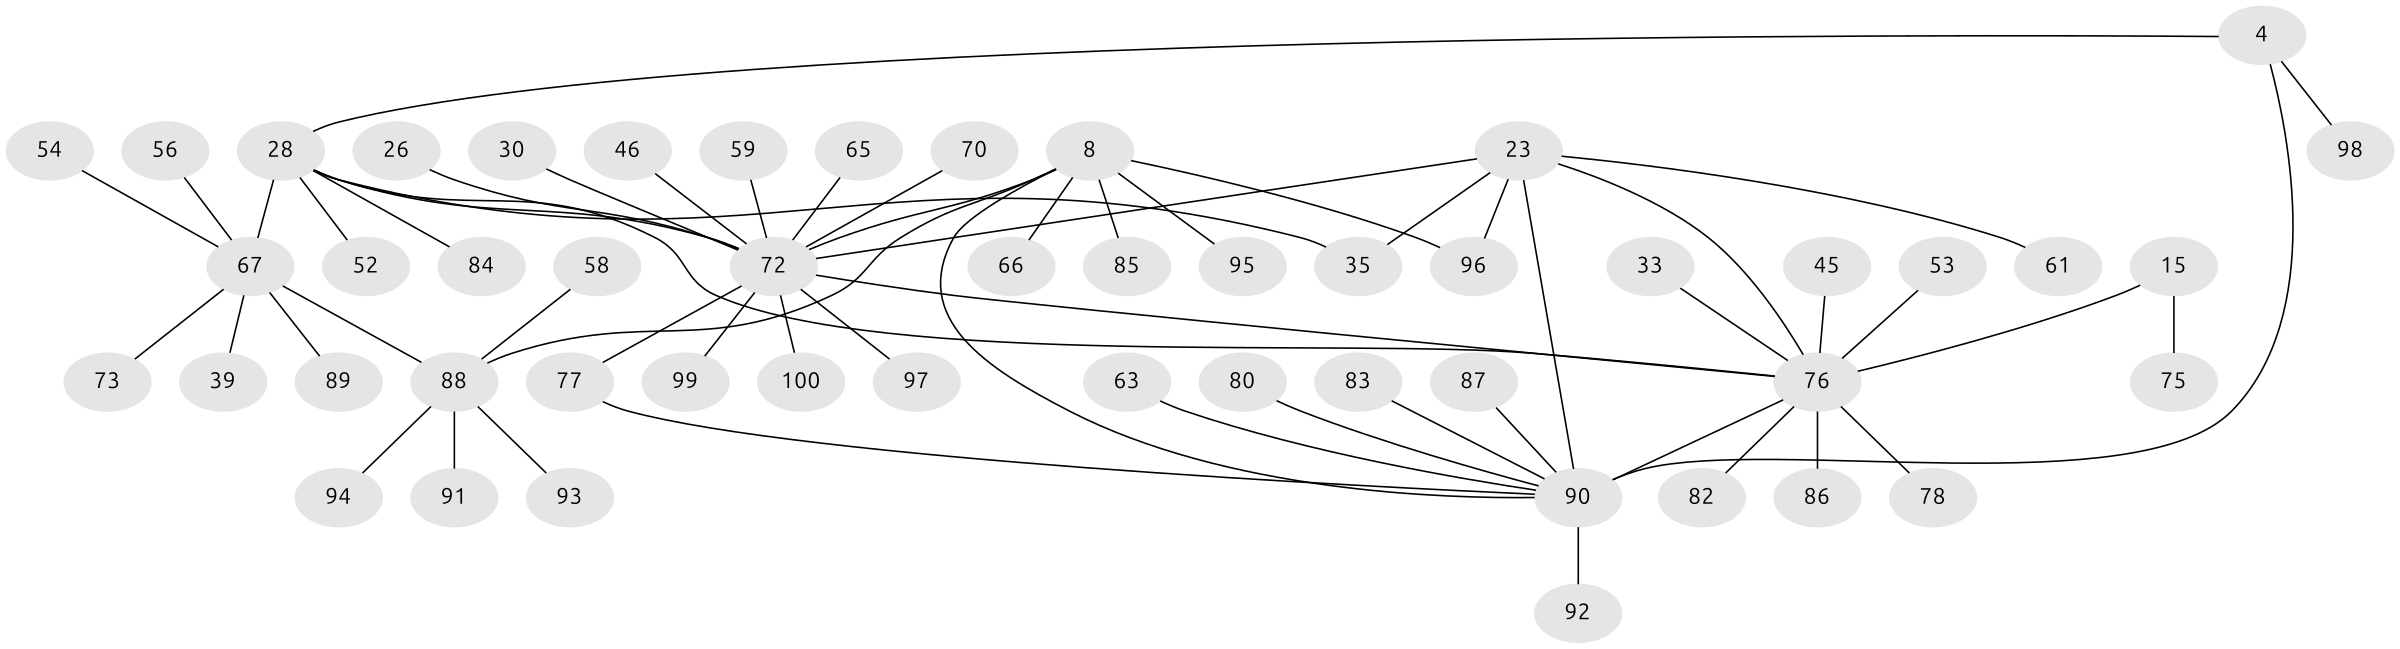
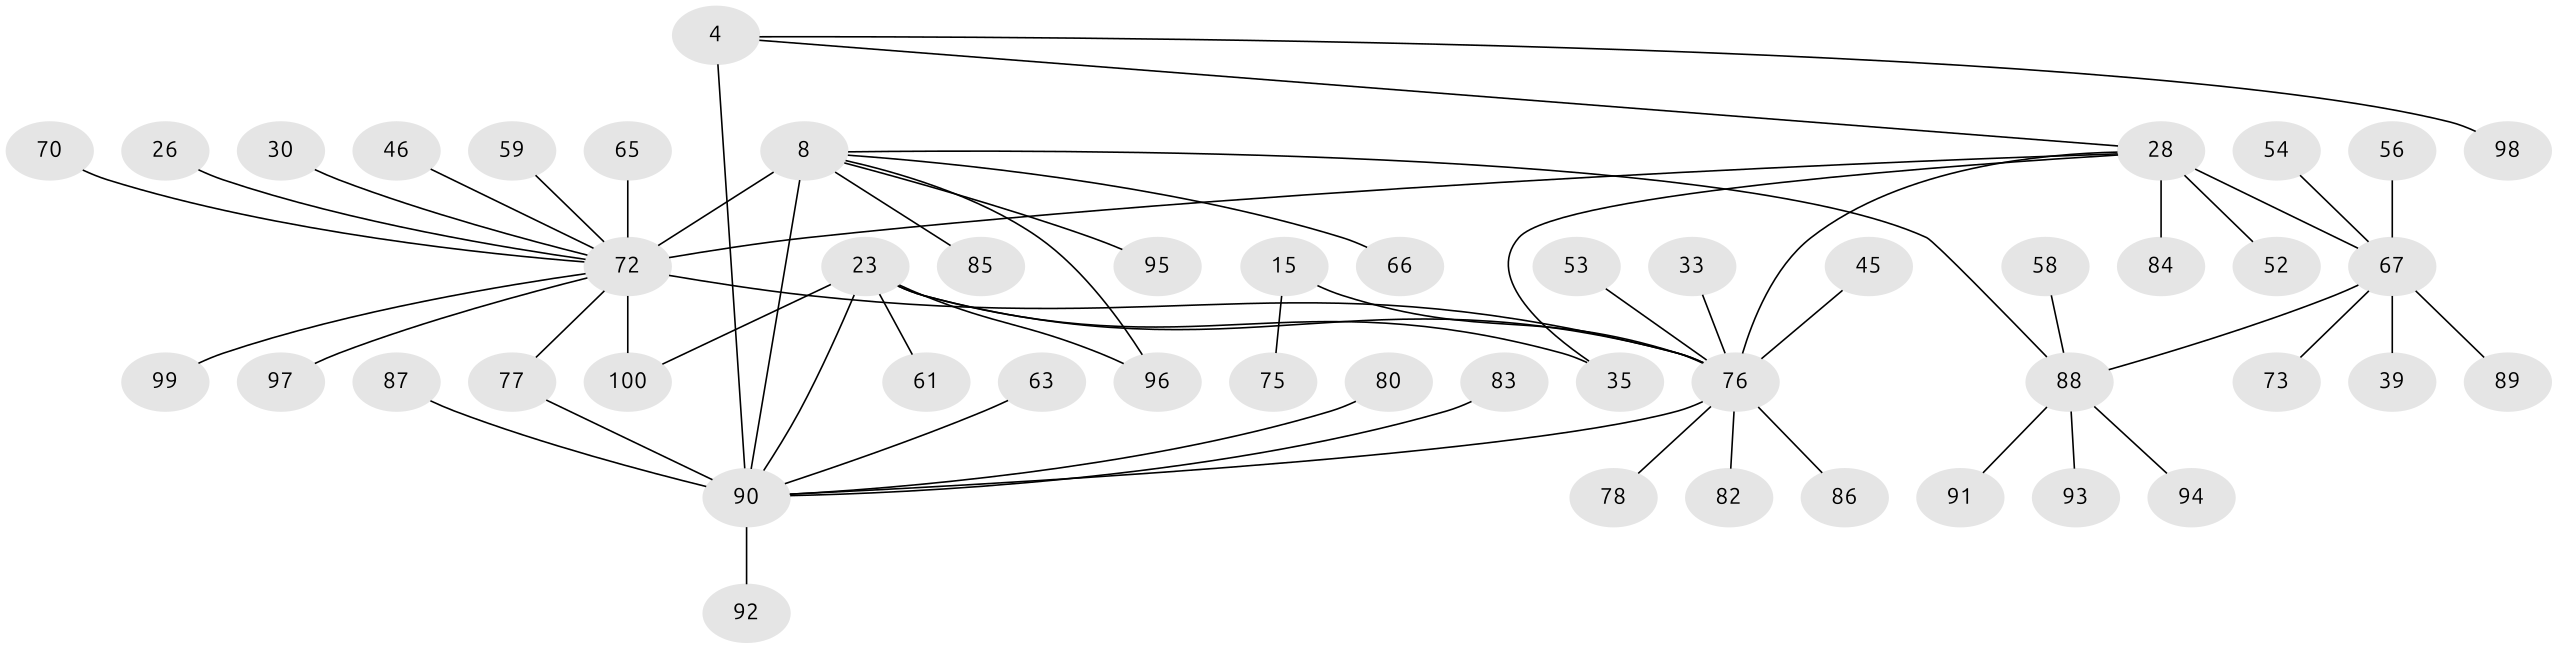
edge "23" -- "72": now "23" -- "100"
